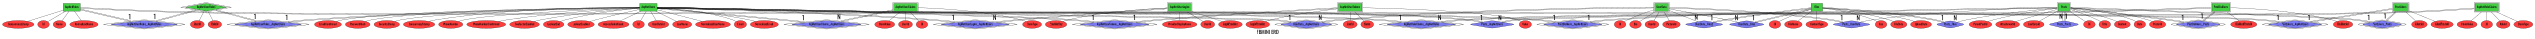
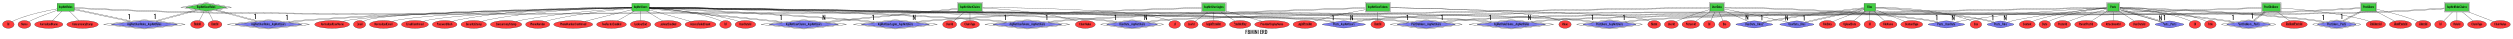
node "UserName": removed
